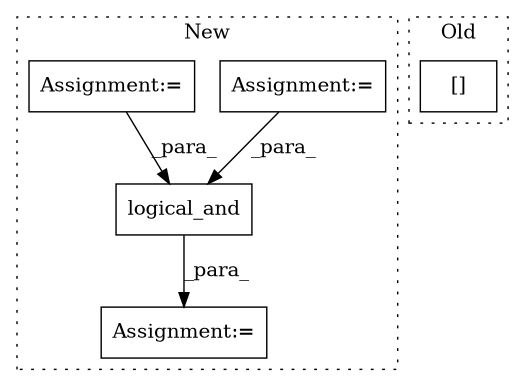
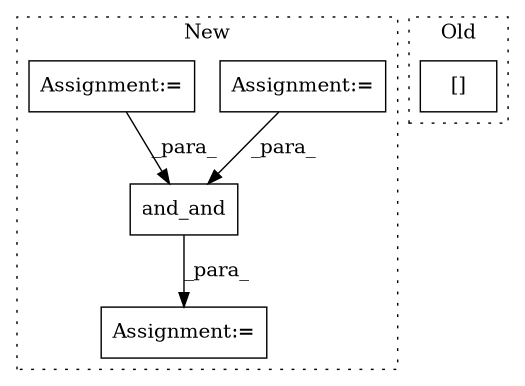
node "logical_and": label "logical_and" -> "and_and"
